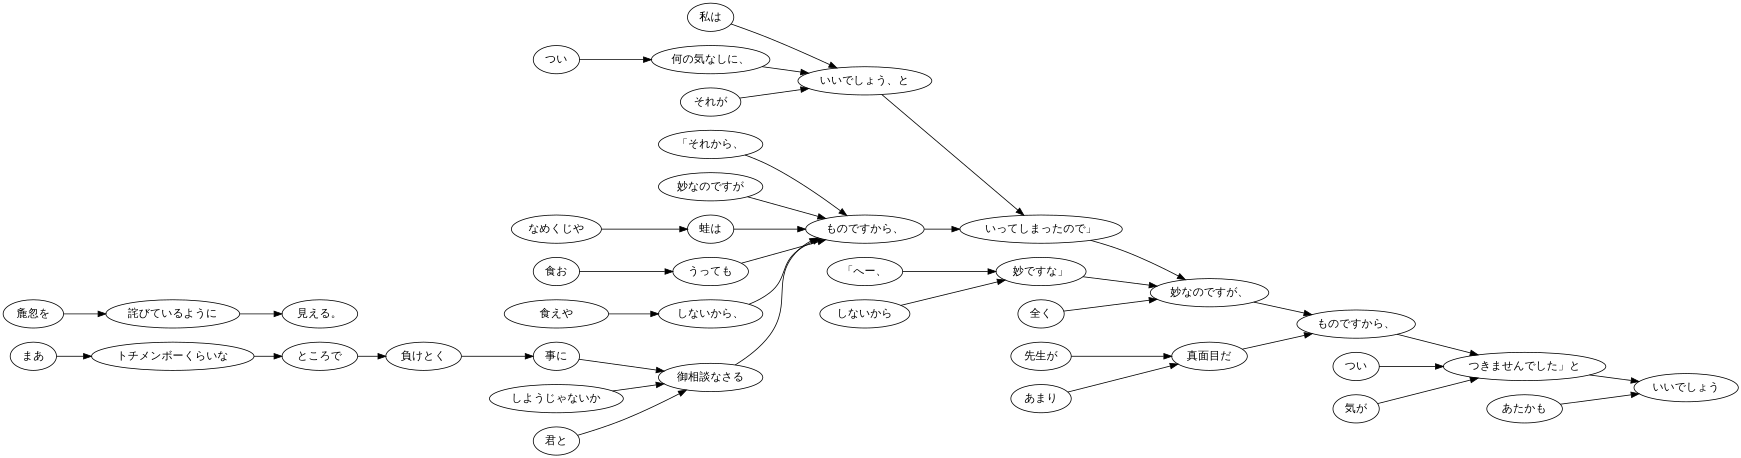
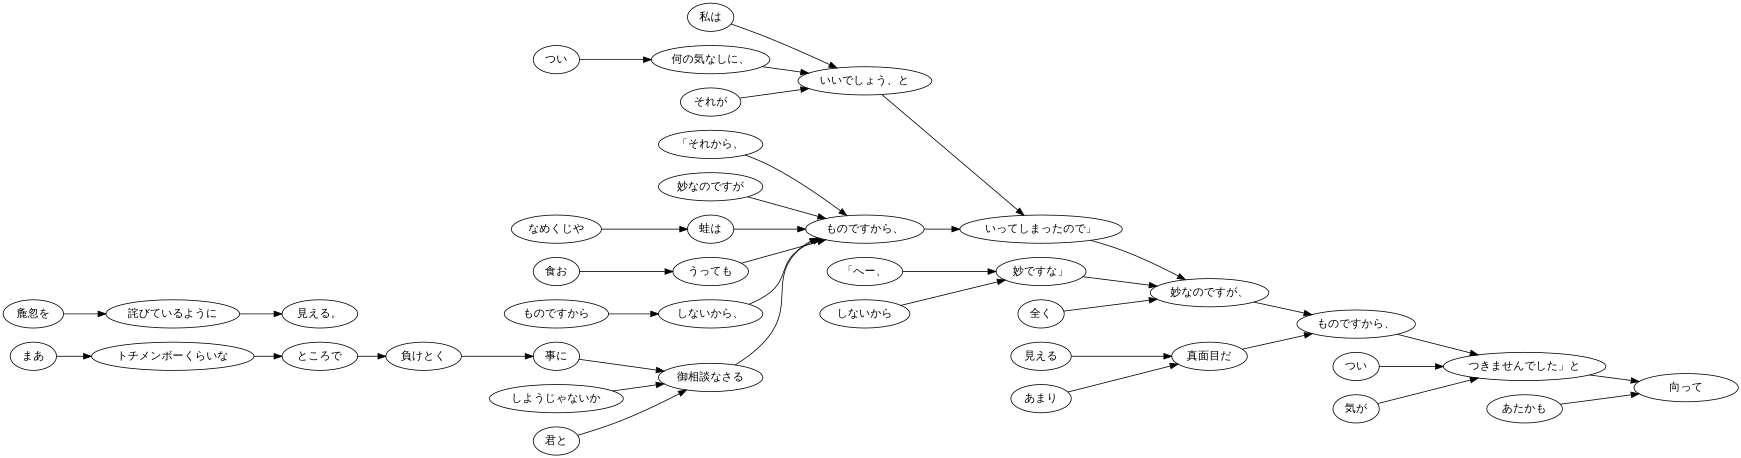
node "食えや": label "食えや" -> "ものですから"
node "先生が": label "先生が" -> "見える"
node "いいでしょう": label "いいでしょう" -> "向って"
